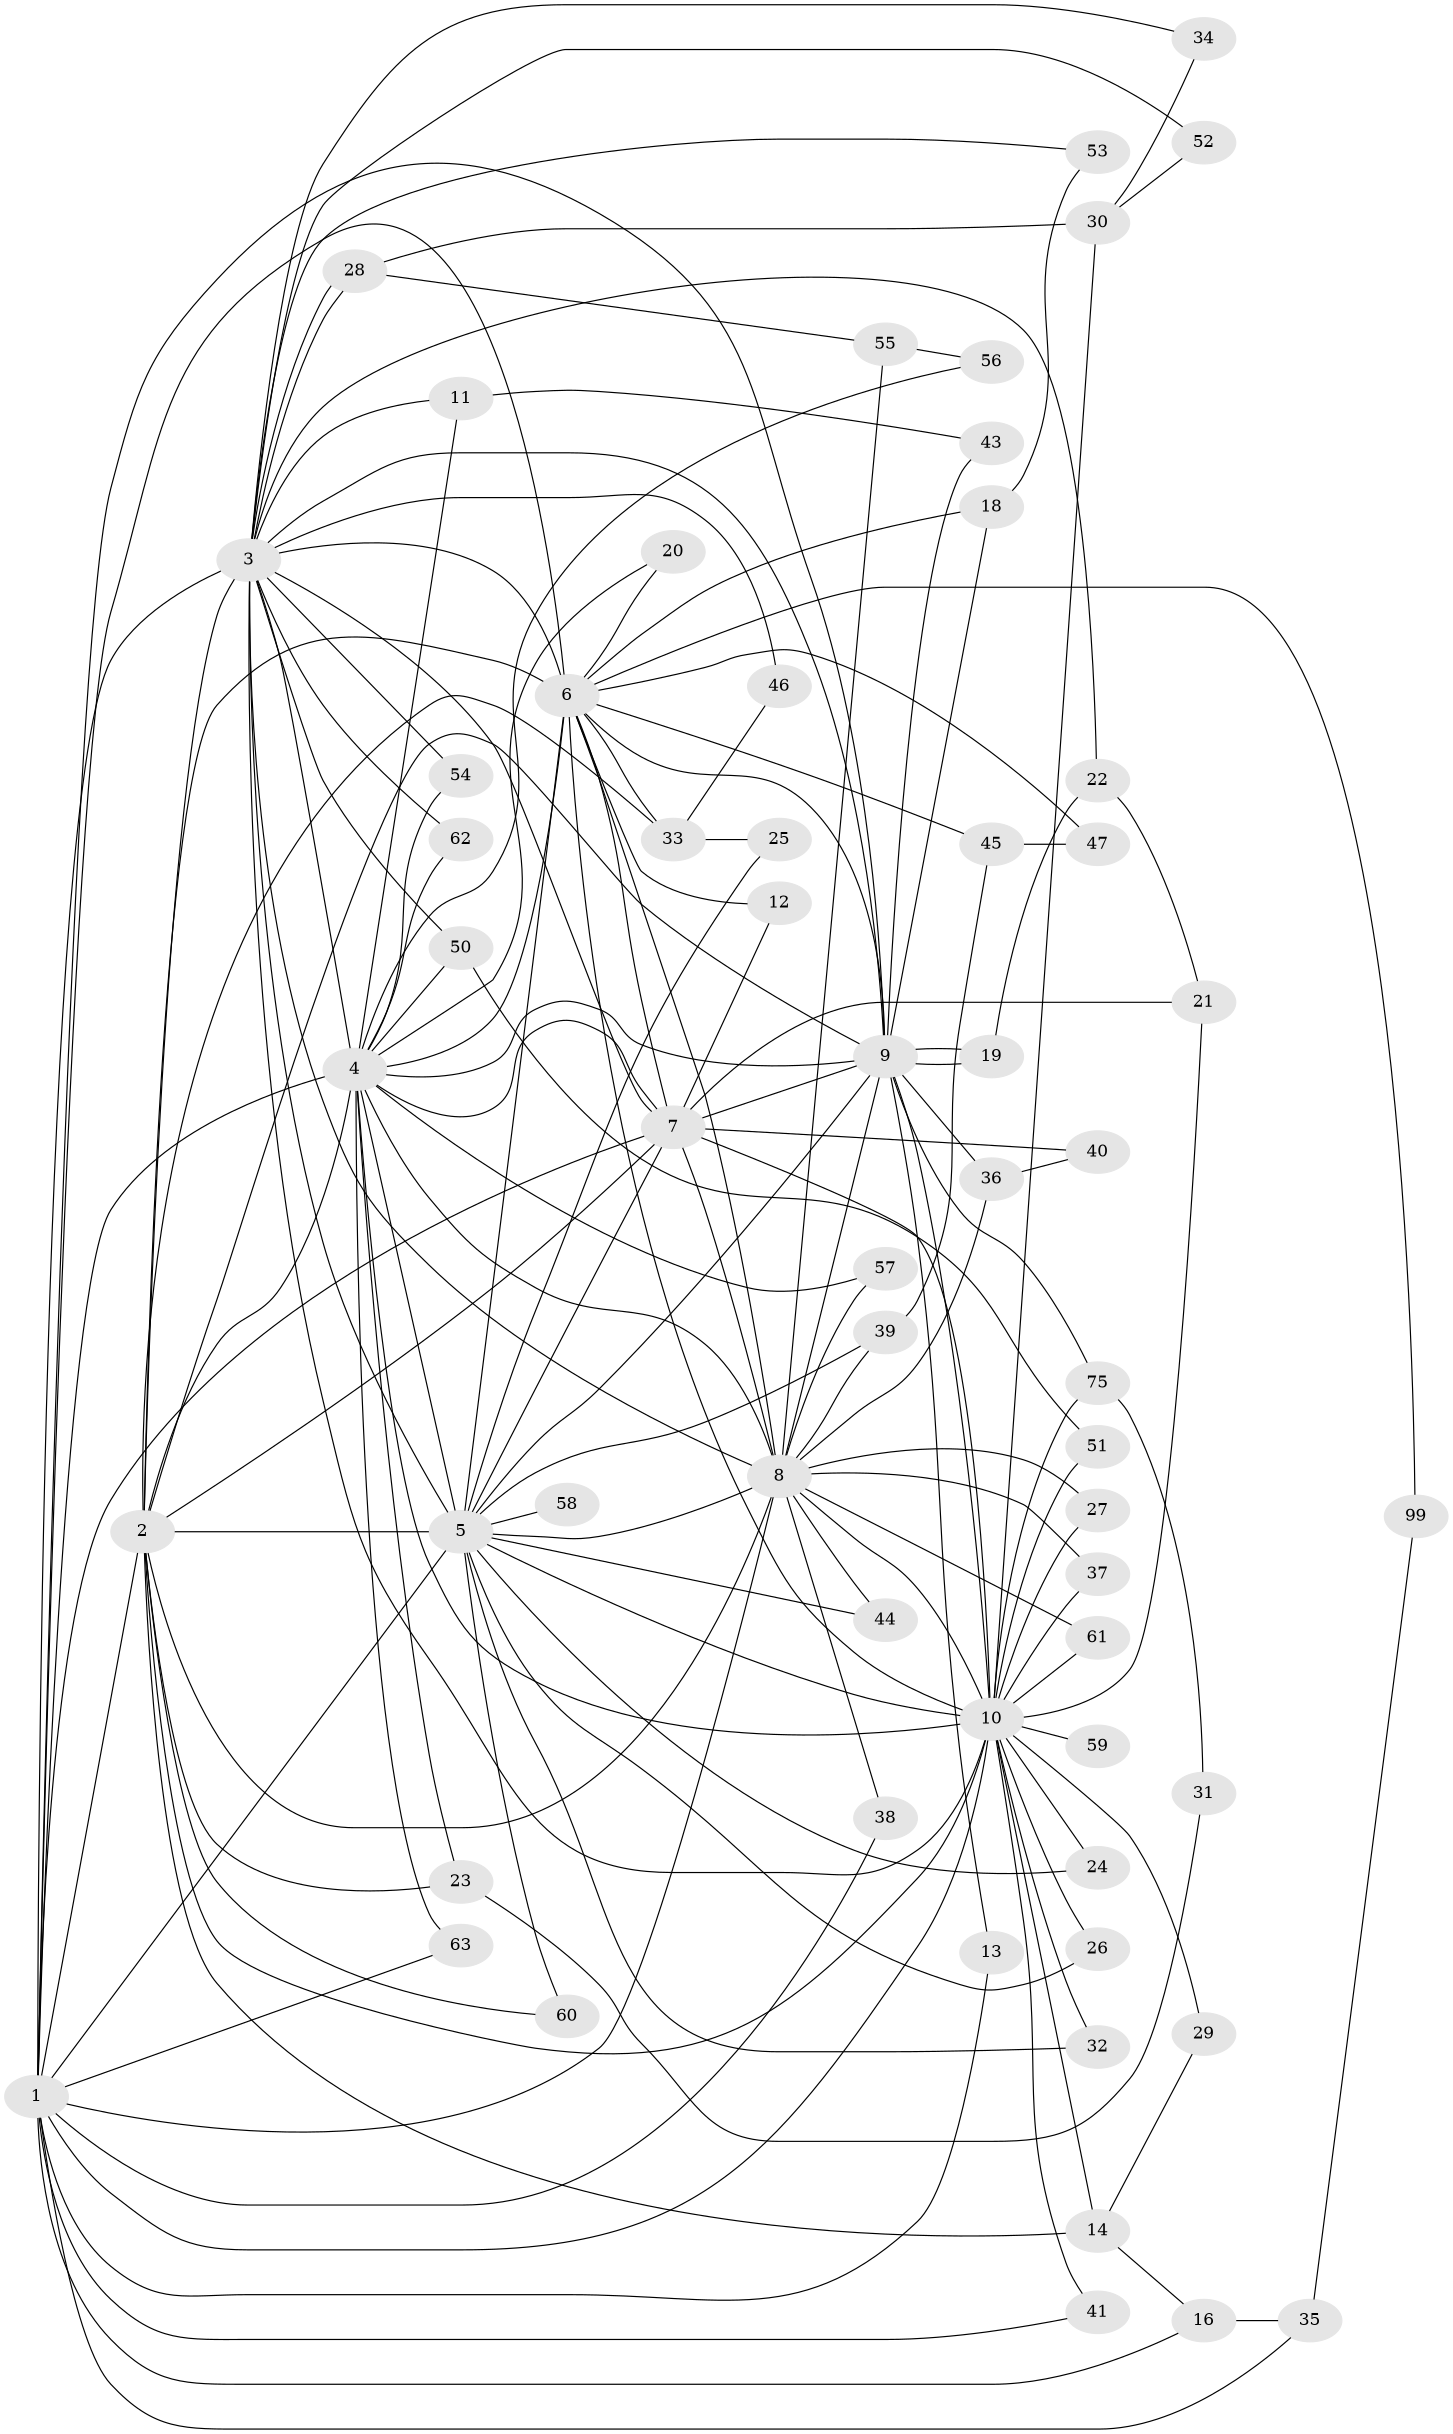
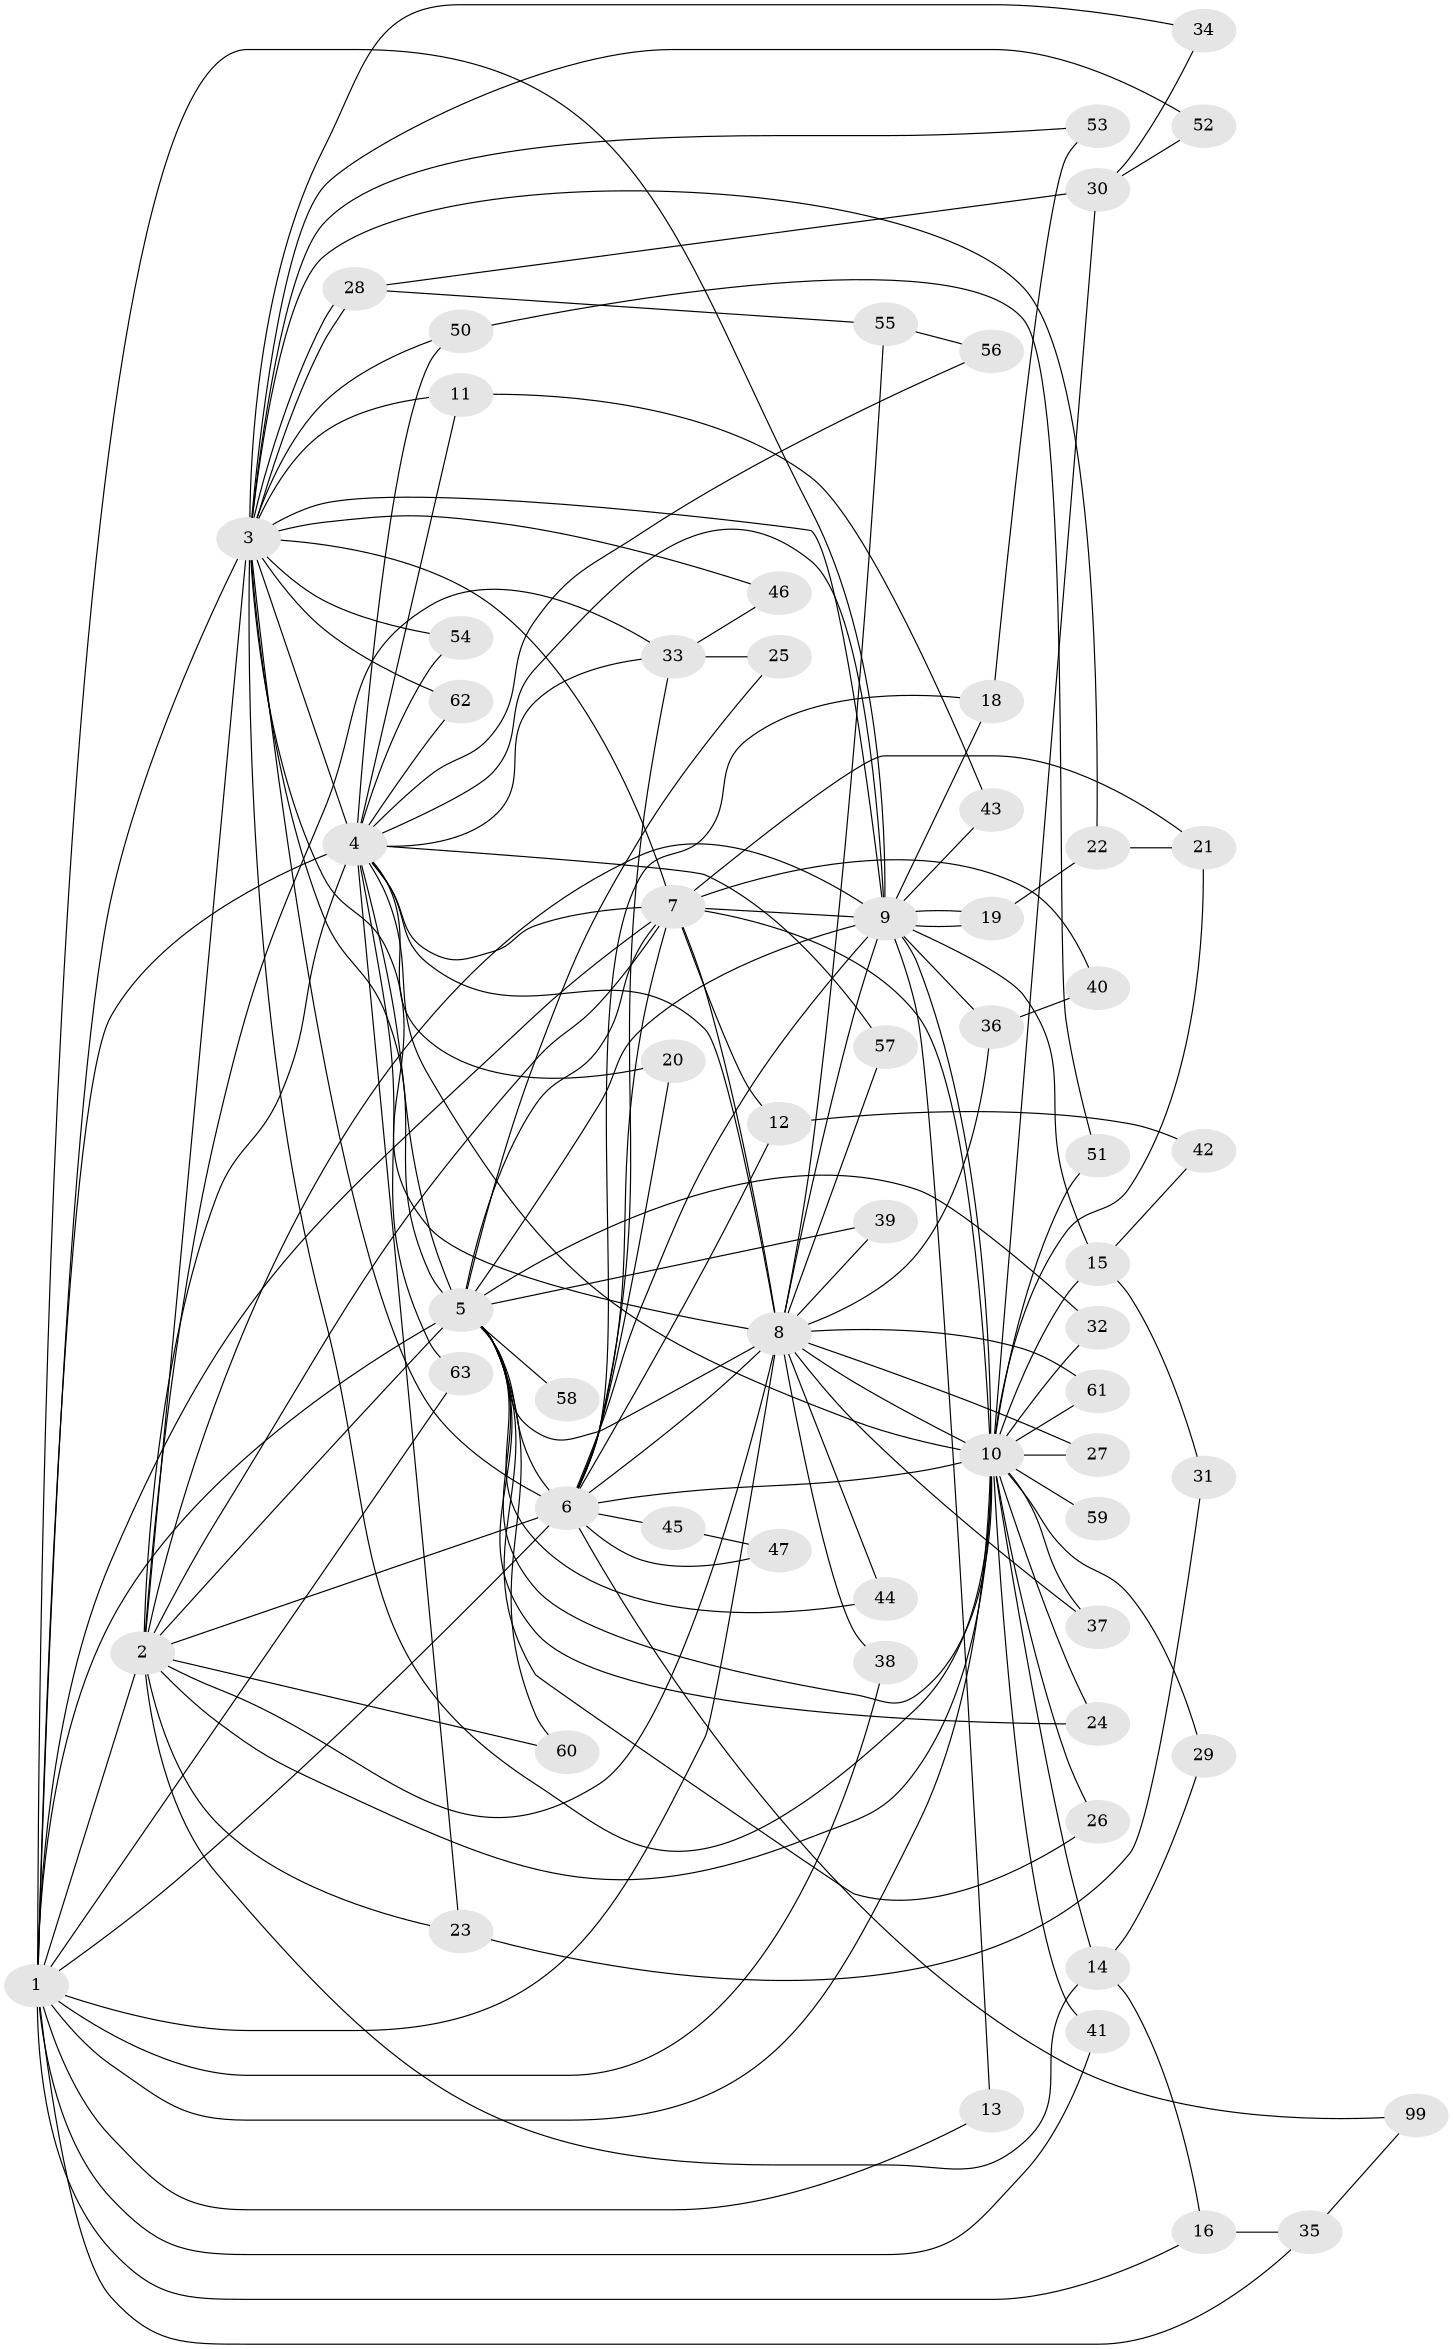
edge "6" -- "4": now "33" -- "4"
edge "45" -- "39": removed
node "42": added
node "75": label "75" -> "15"
